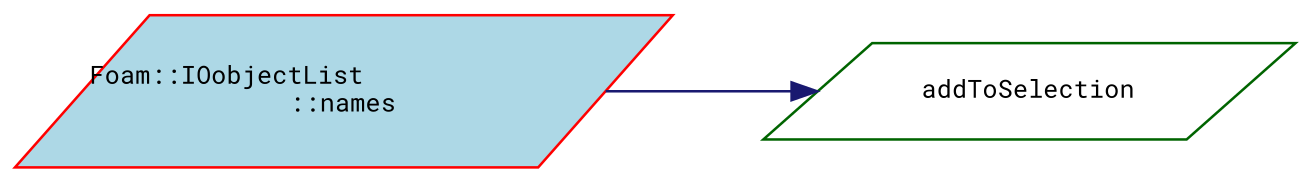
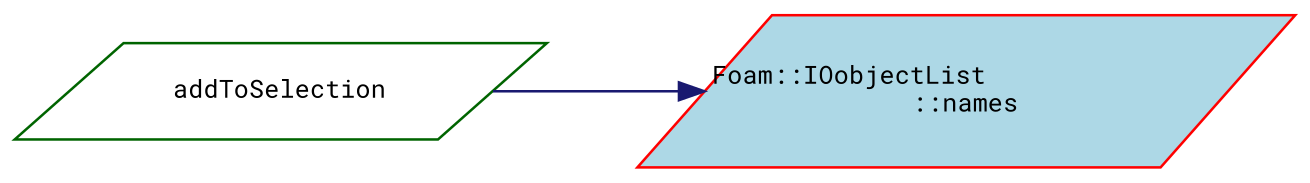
edge "Foam::IOobjectList ::names" -> "addToSelection": reversed
